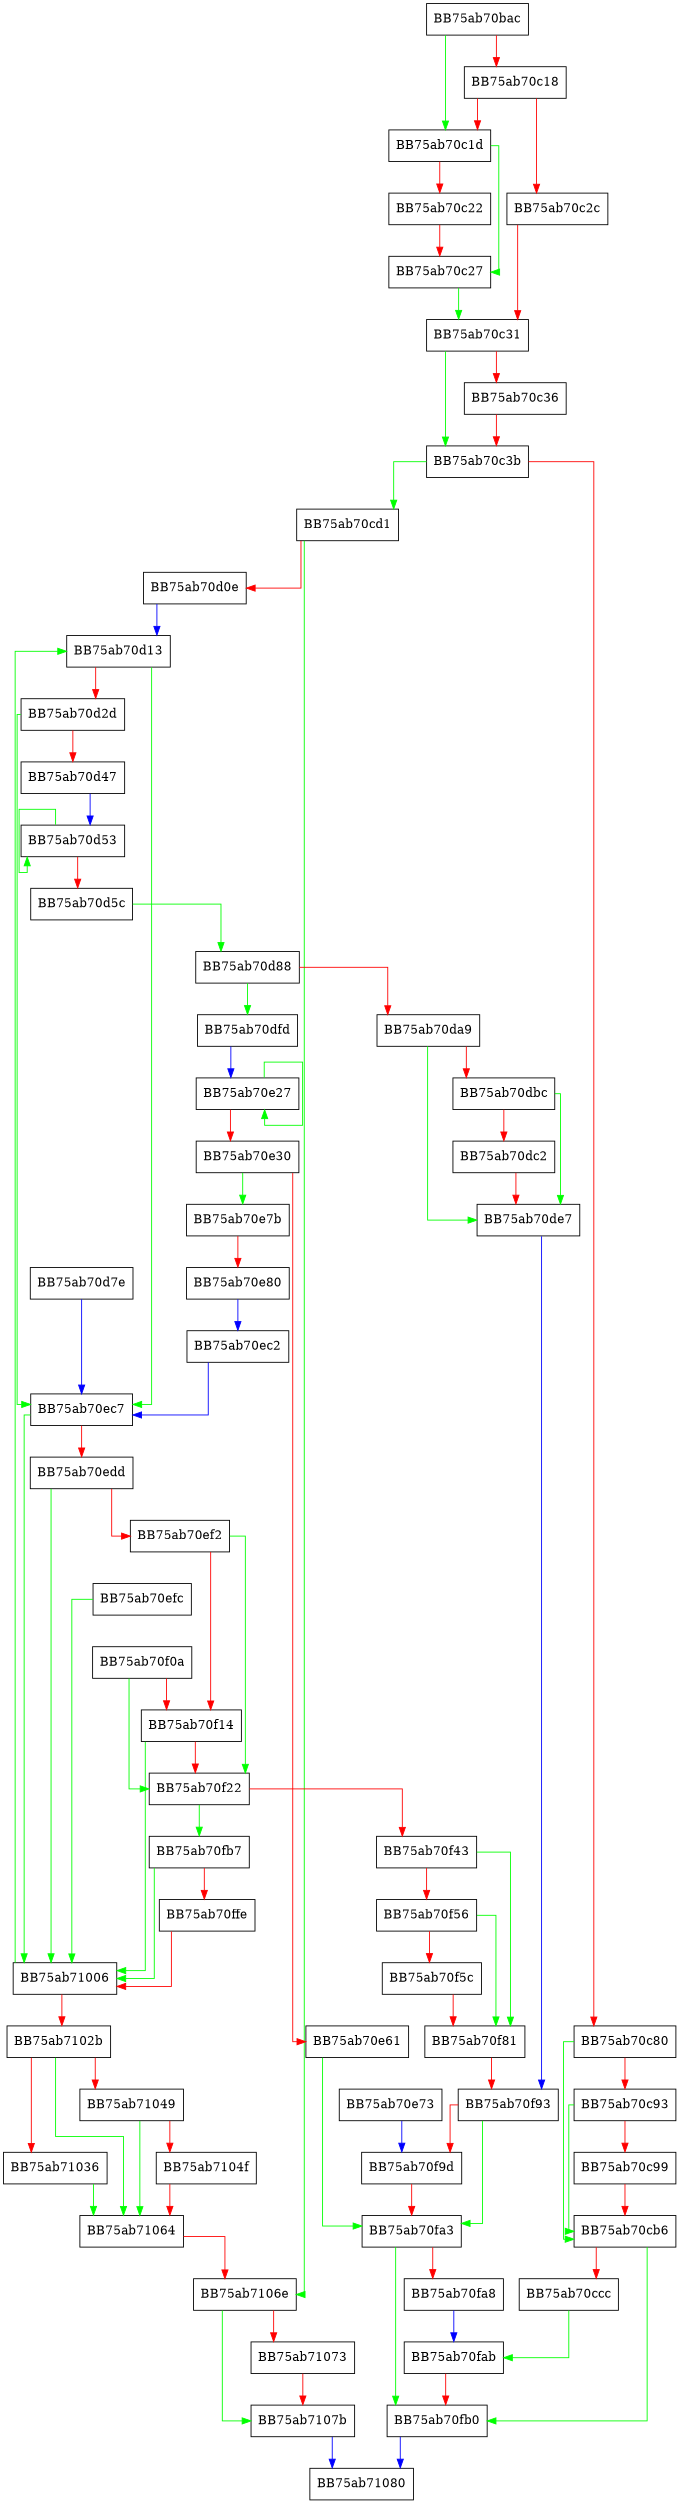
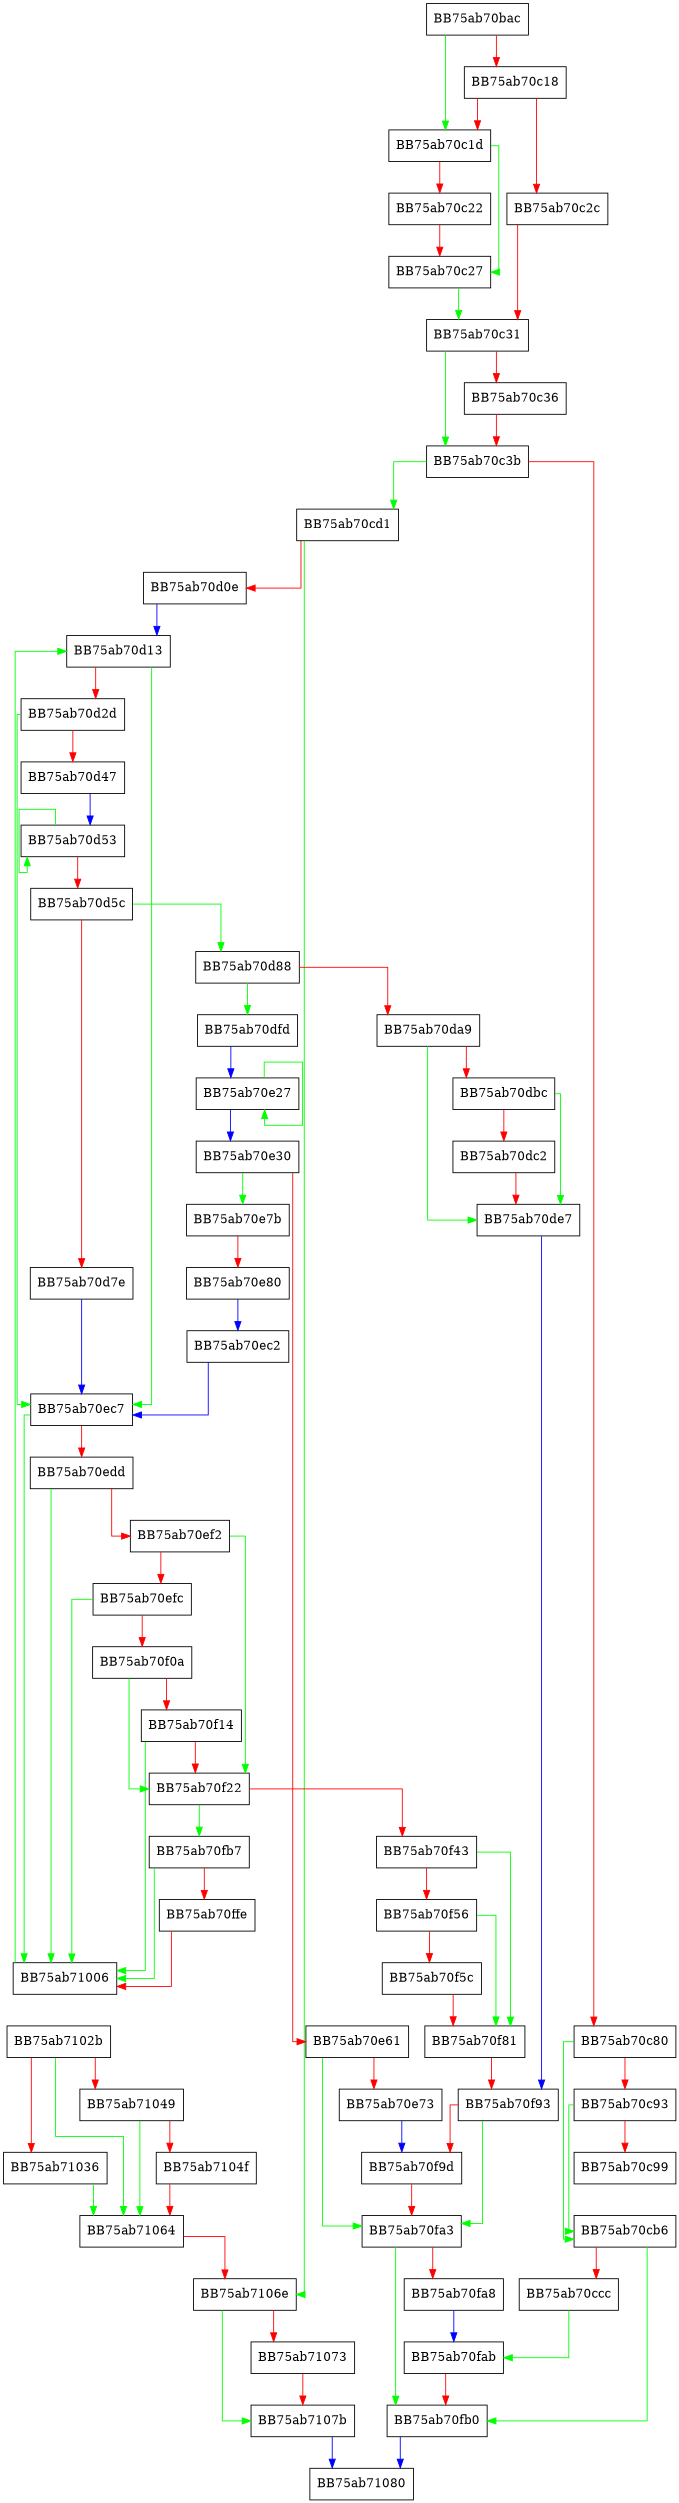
edge "BB75ab70d5c" -> "BB75ab70d7e": added
edge "BB75ab70e27" -> "BB75ab70e30": color red -> blue
edge "BB75ab70efc" -> "BB75ab70f0a": added
edge "BB75ab70ef2" -> "BB75ab70f14": now "BB75ab70ef2" -> "BB75ab70efc"
edge "BB75ab71006" -> "BB75ab7102b": removed
edge "BB75ab70e61" -> "BB75ab70e73": added
edge "BB75ab70c99" -> "BB75ab70cb6": removed
